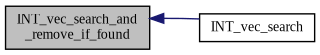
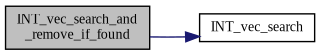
edge "INT_vec_search" -> "INT_vec_search_and _remove_if_found": reversed
